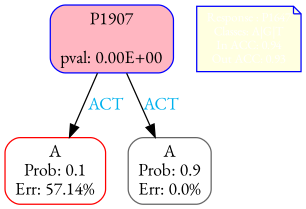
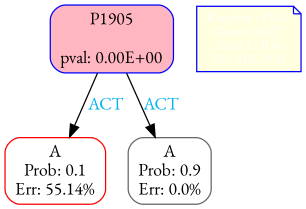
node "P1907 pval: 0.00E+00": label "P1907 pval: 0.00E+00" -> "P1905 pval: 0.00E+00"
node "A Prob: 0.1 Err: 57.14%": label "A Prob: 0.1 Err: 57.14%" -> "A Prob: 0.1 Err: 55.14%"
